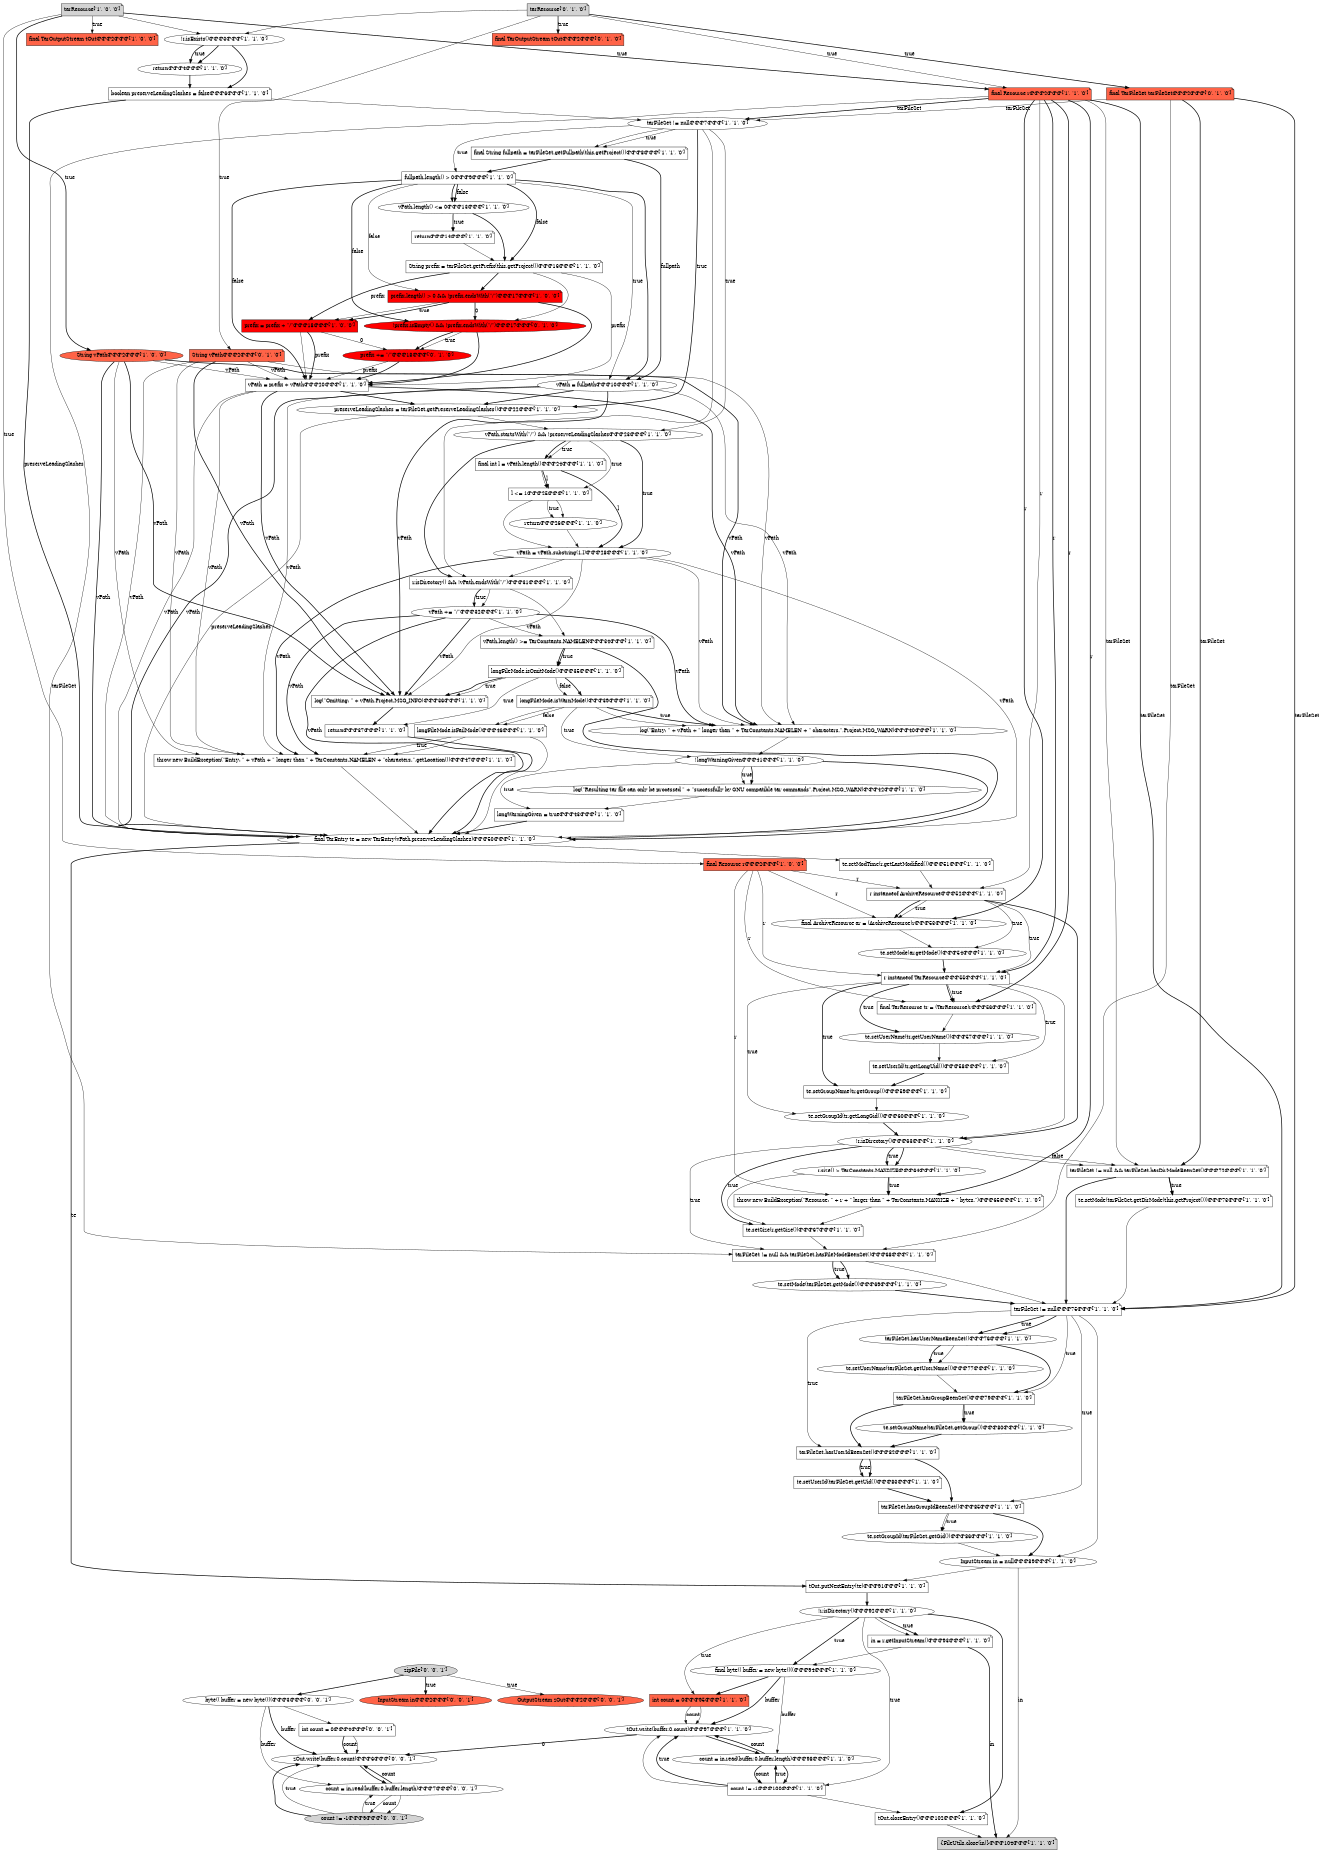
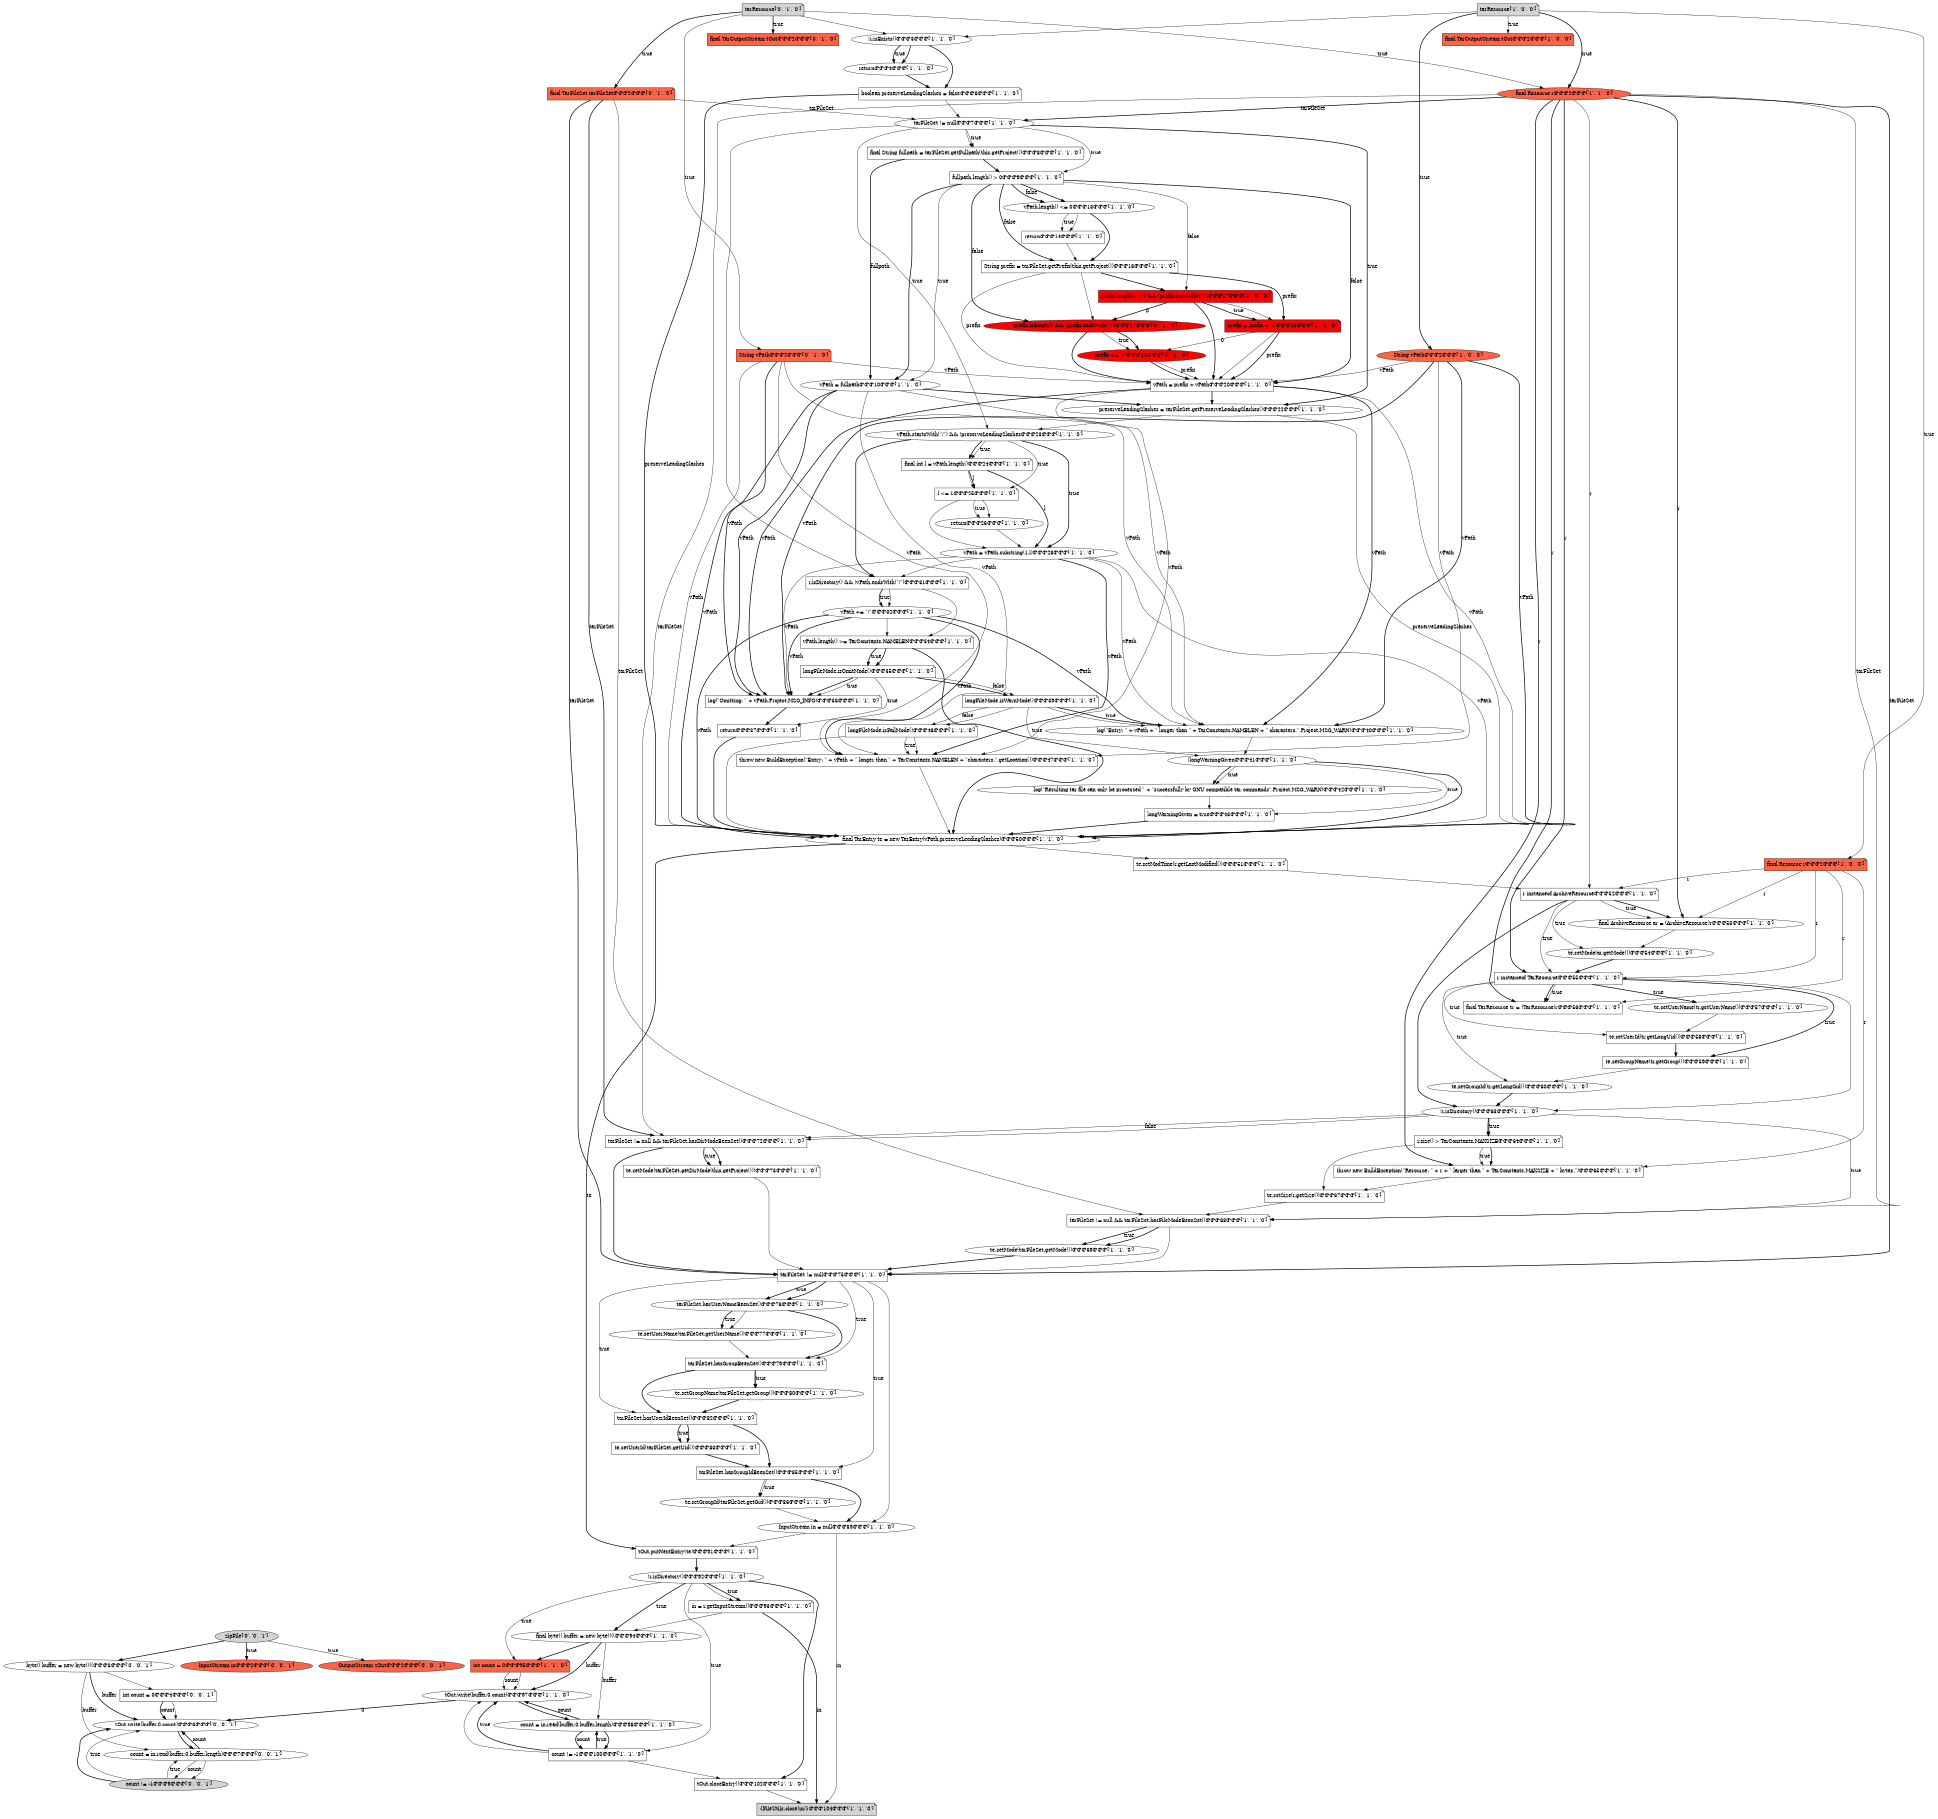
node "final Resource r@@@2@@@['1', '1', '0']": shape note -> ellipse
edge "final TarResource tr = (TarResource)r@@@56@@@['1', '1', '0']" -> "te.setUserName(tr.getUserName())@@@57@@@['1', '1', '0']": removed
edge "!r.isDirectory()@@@63@@@['1', '1', '0']" -> "te.setSize(r.getSize())@@@67@@@['1', '1', '0']": removed, label "true"
node "r.size() > TarConstants.MAXSIZE@@@64@@@['1', '1', '0']": shape ellipse -> note
